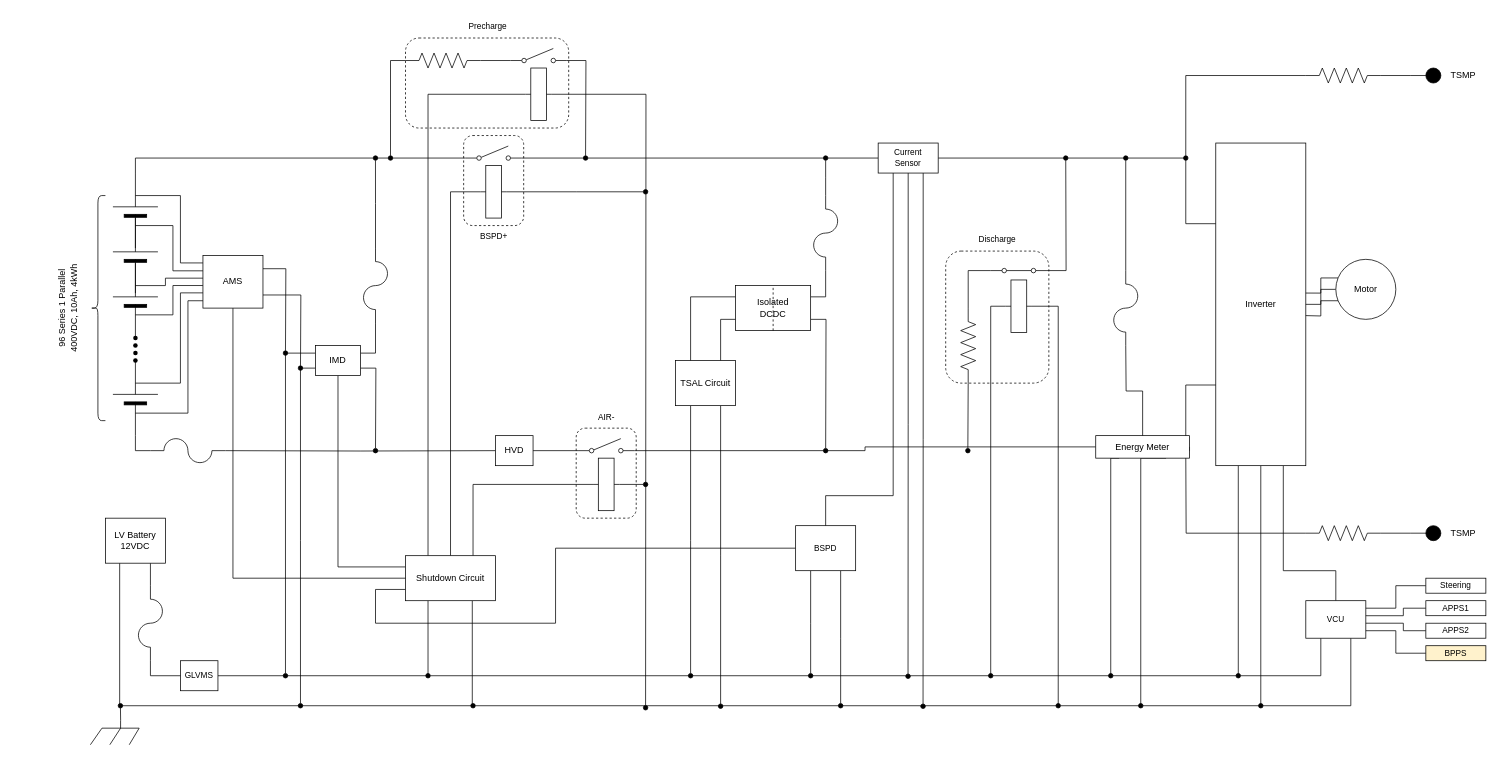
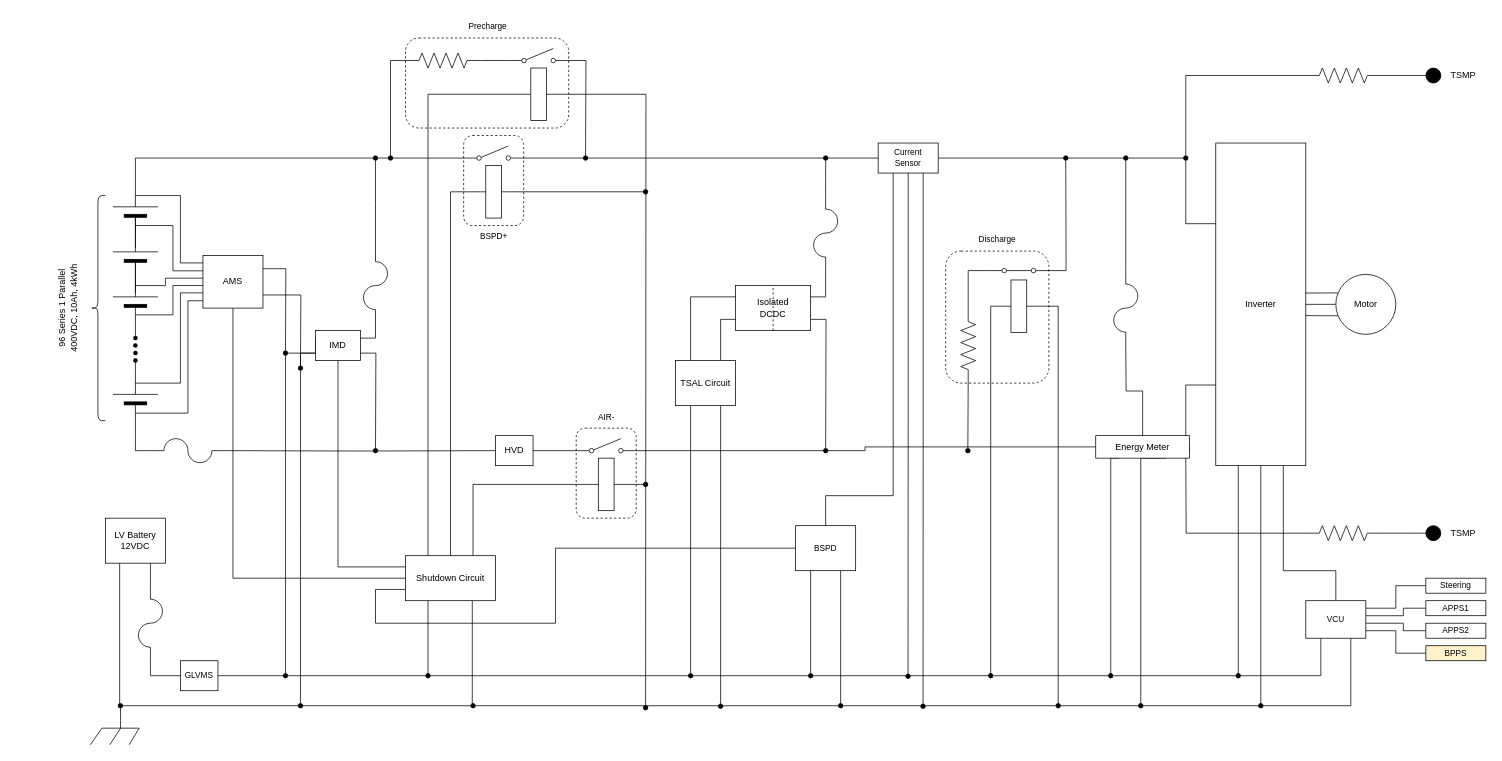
node "Motor": moved (1365, 289) -> (1365, 304)
node "IMD": moved (338, 360) -> (338, 345)
